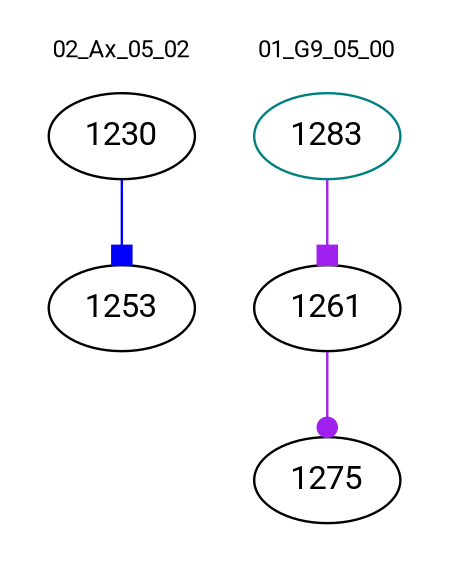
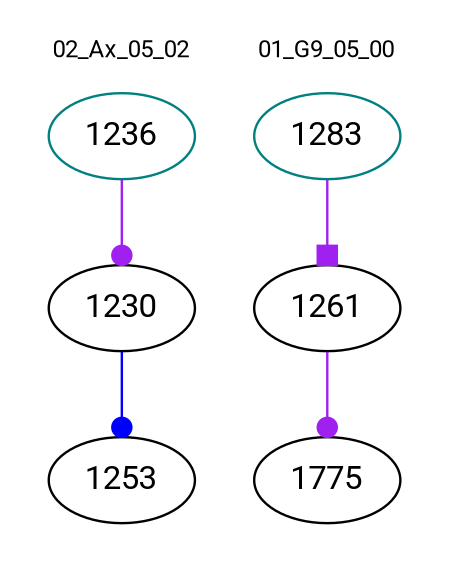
node "1236": added
edge "1230" -> "1253": arrowhead box -> dot
node "1275": label "1275" -> "1775"
